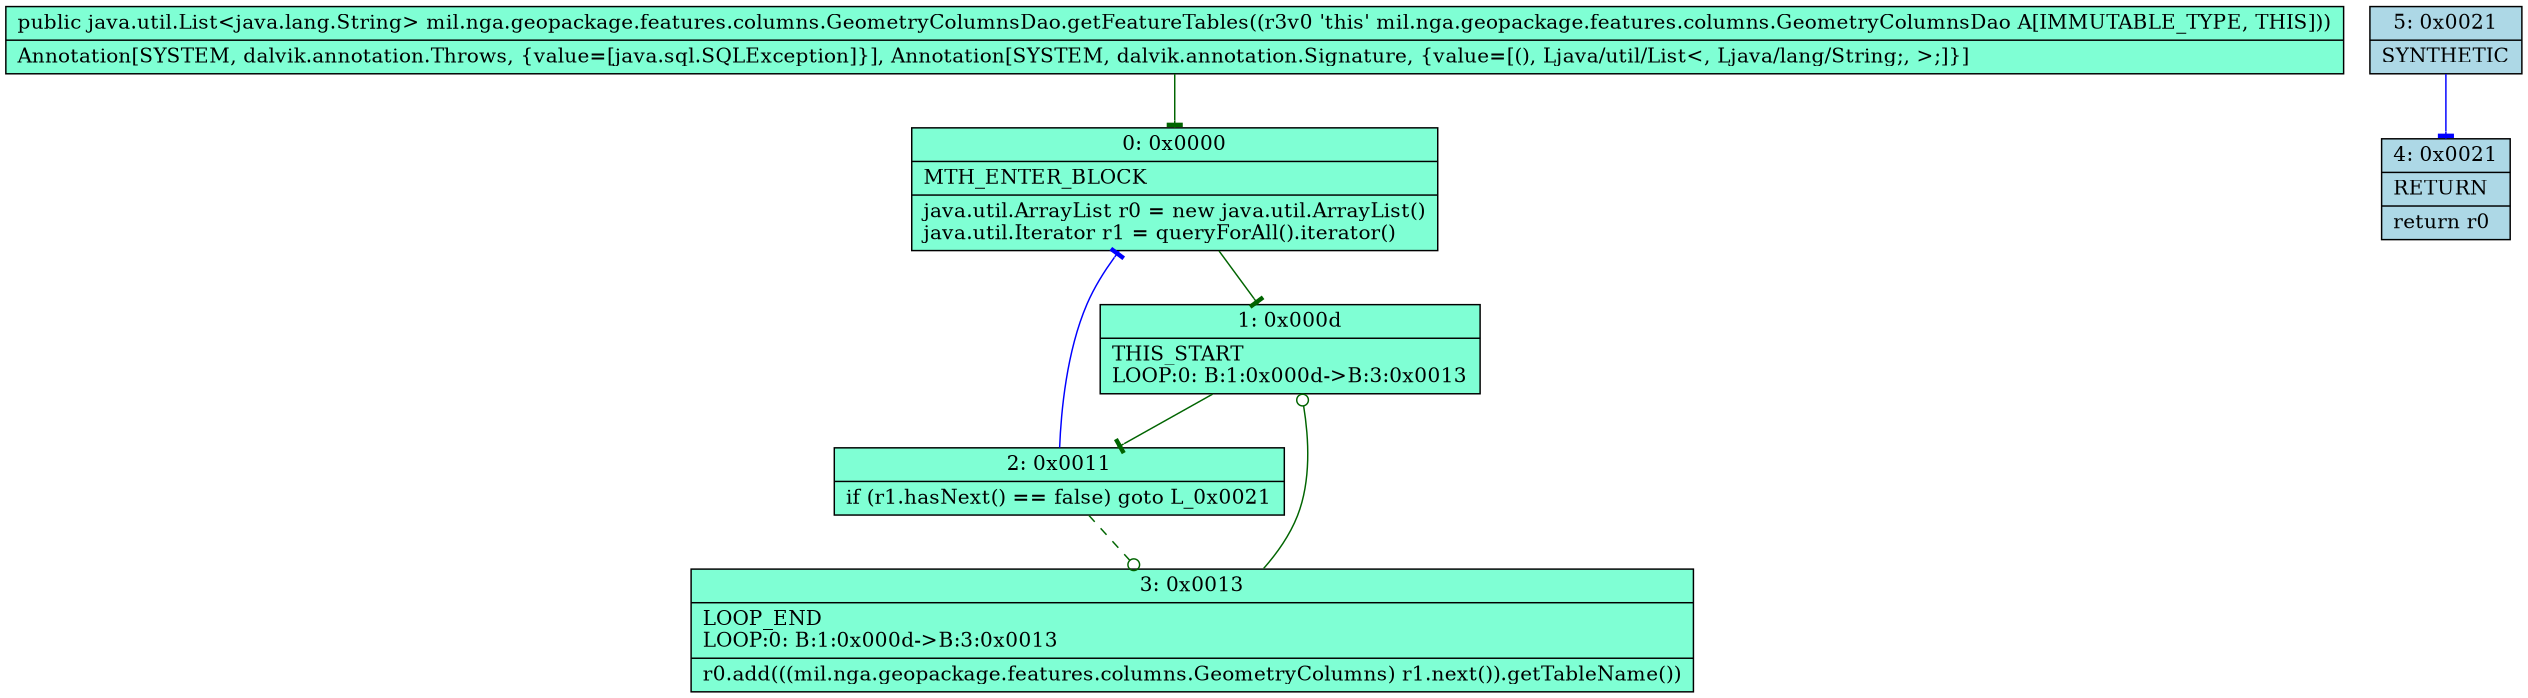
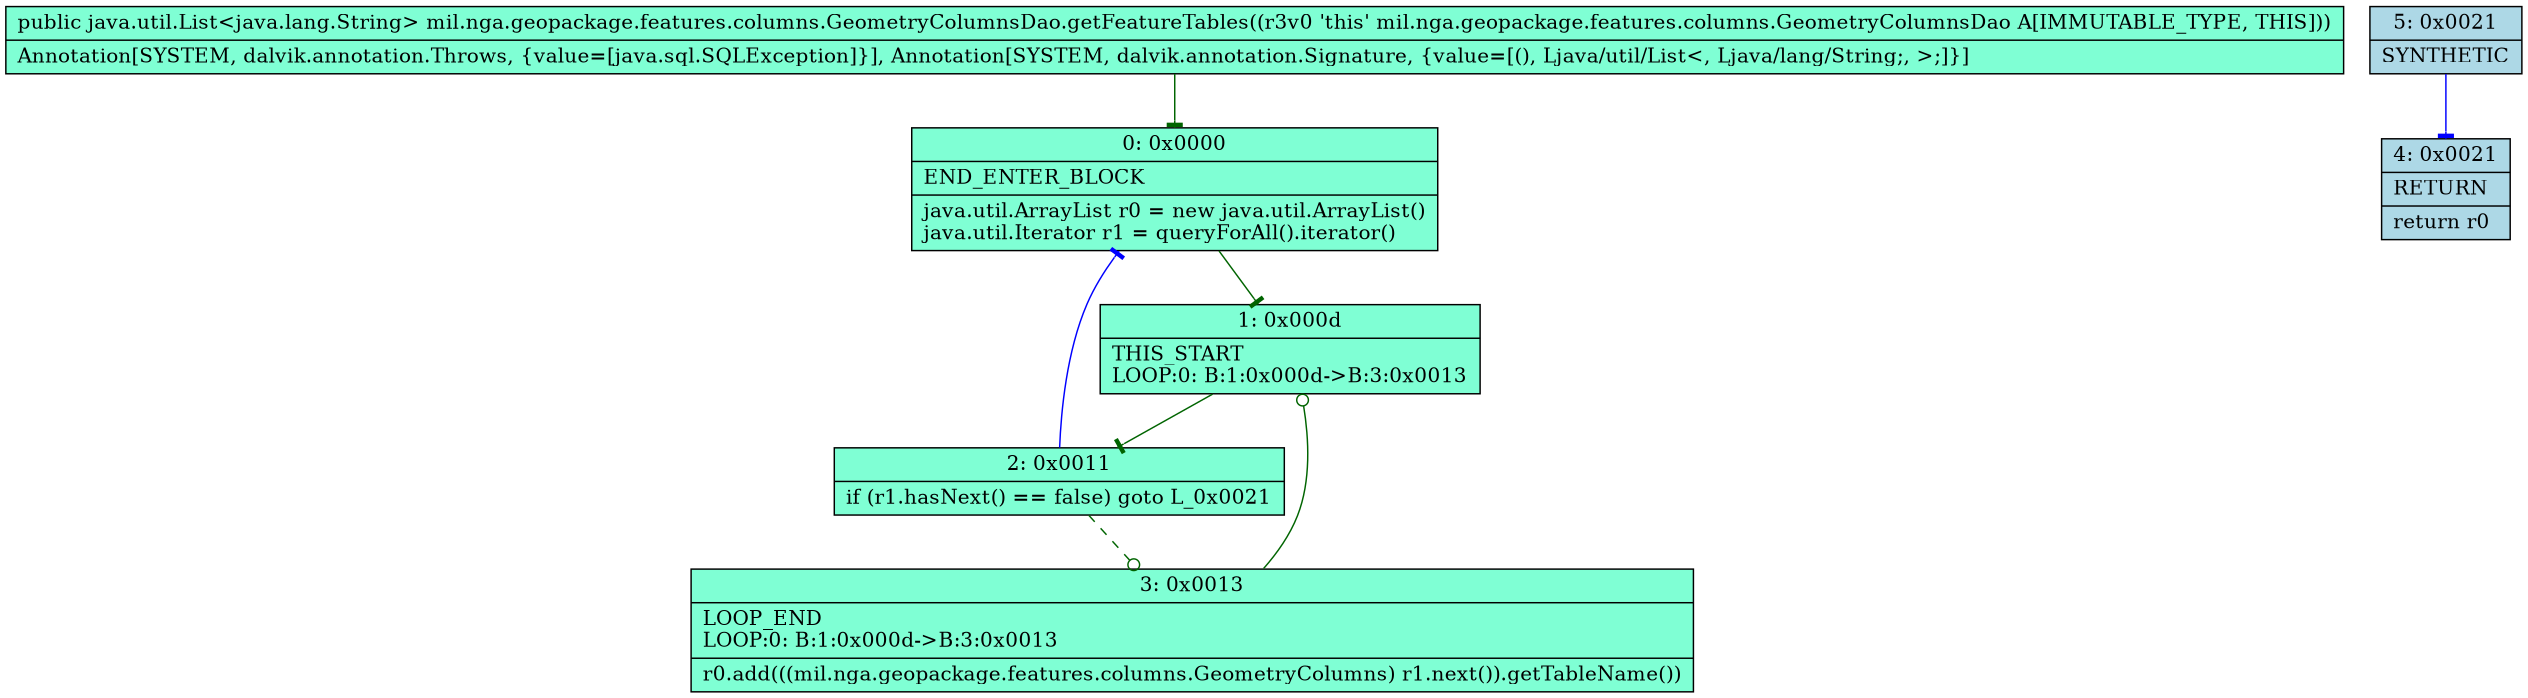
node "0: 0x0000": text "MTH_ENTER_BLOCK" -> "END_ENTER_BLOCK"
